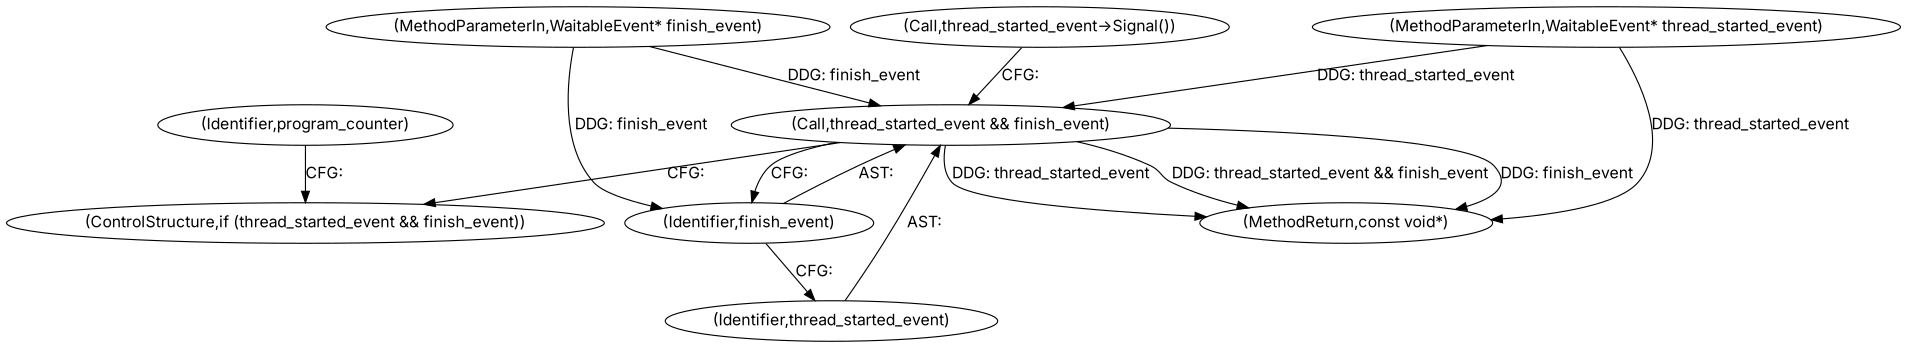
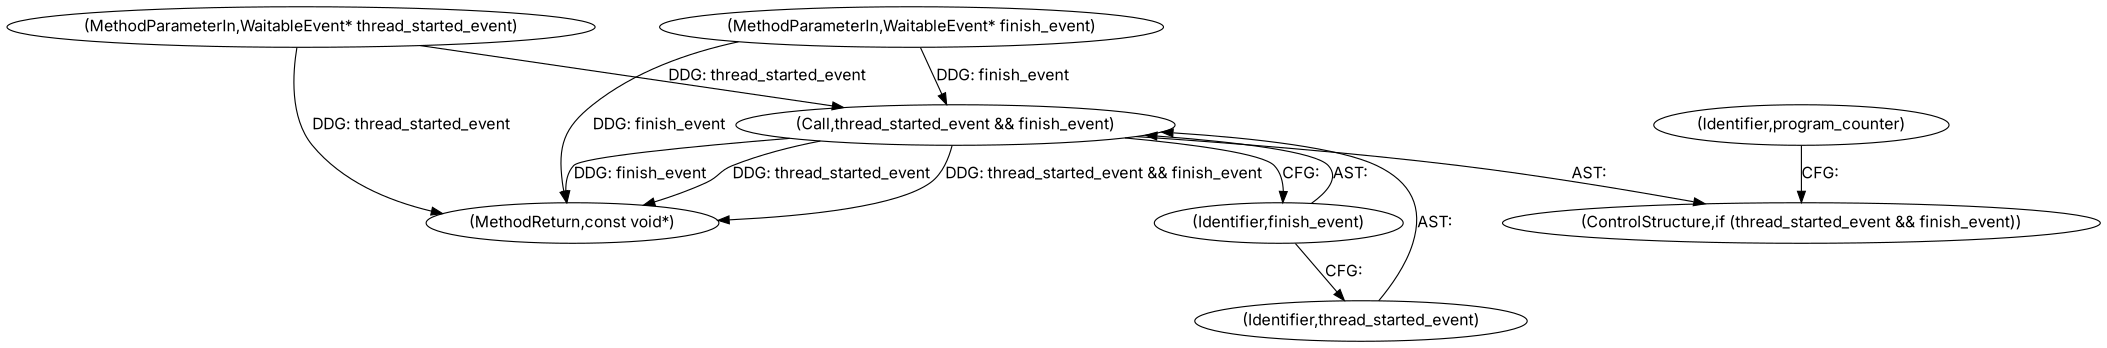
node "(Call,thread_started_event->Signal())": removed
edge "(MethodParameterIn,WaitableEvent* finish_event)" -> "(Identifier,finish_event)": now "(MethodParameterIn,WaitableEvent* finish_event)" -> "(MethodReturn,const void*)"
edge "(Call,thread_started_event && finish_event)" -> "(ControlStructure,if (thread_started_event && finish_event))": label "CFG: " -> "AST: "
